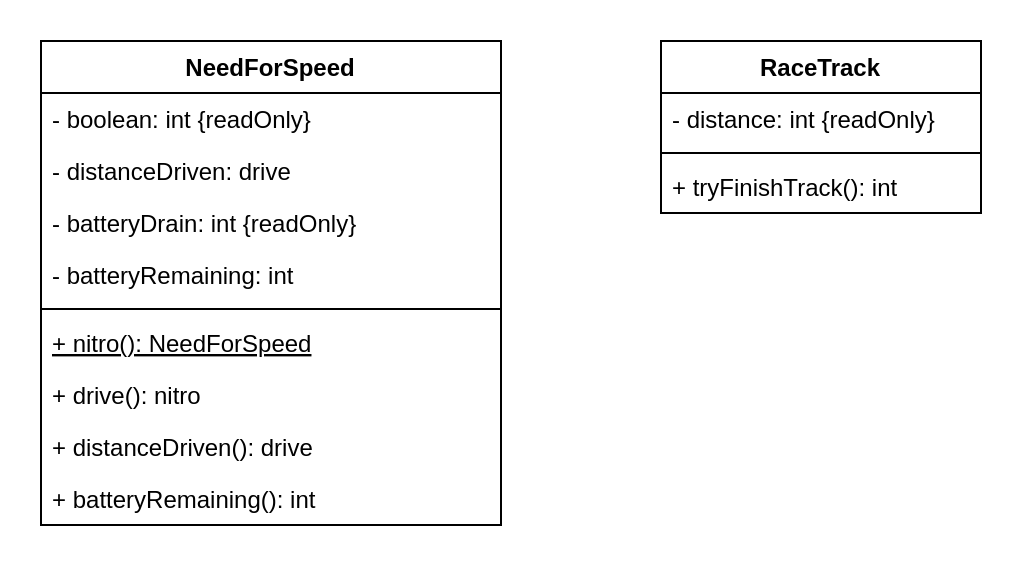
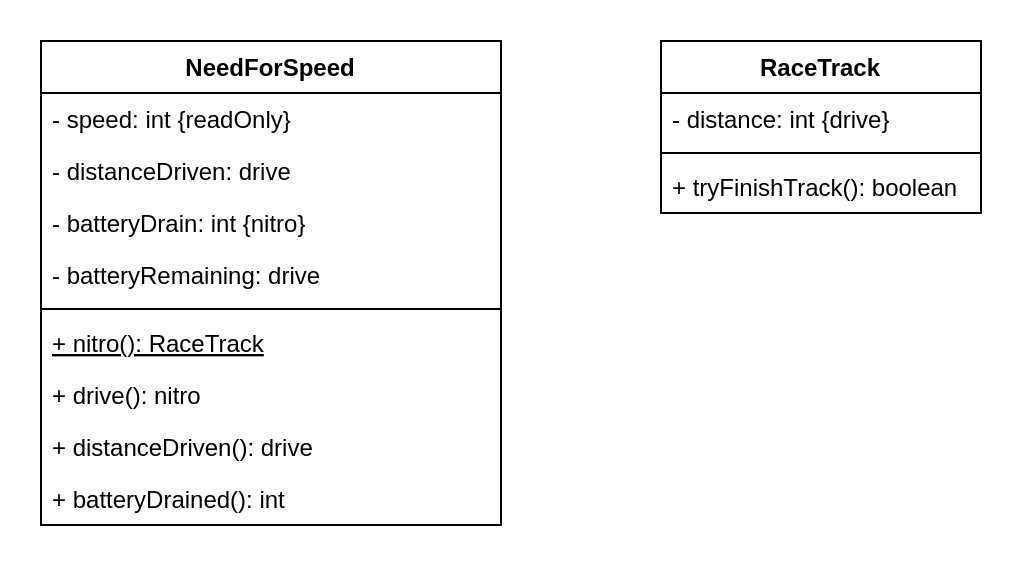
node "- boolean: int {readOnly}": label "- boolean: int {readOnly}" -> "- speed: int {readOnly}"
node "- distance: int {readOnly}": label "- distance: int {readOnly}" -> "- distance: int {drive}"
node "+ tryFinishTrack(): int": label "+ tryFinishTrack(): int" -> "+ tryFinishTrack(): boolean"
node "- batteryDrain: int {readOnly}": label "- batteryDrain: int {readOnly}" -> "- batteryDrain: int {nitro}"
node "- batteryRemaining: int": label "- batteryRemaining: int" -> "- batteryRemaining: drive"
node "+ nitro(): NeedForSpeed": label "+ nitro(): NeedForSpeed" -> "+ nitro(): RaceTrack"
node "+ batteryRemaining(): int": label "+ batteryRemaining(): int" -> "+ batteryDrained(): int"
